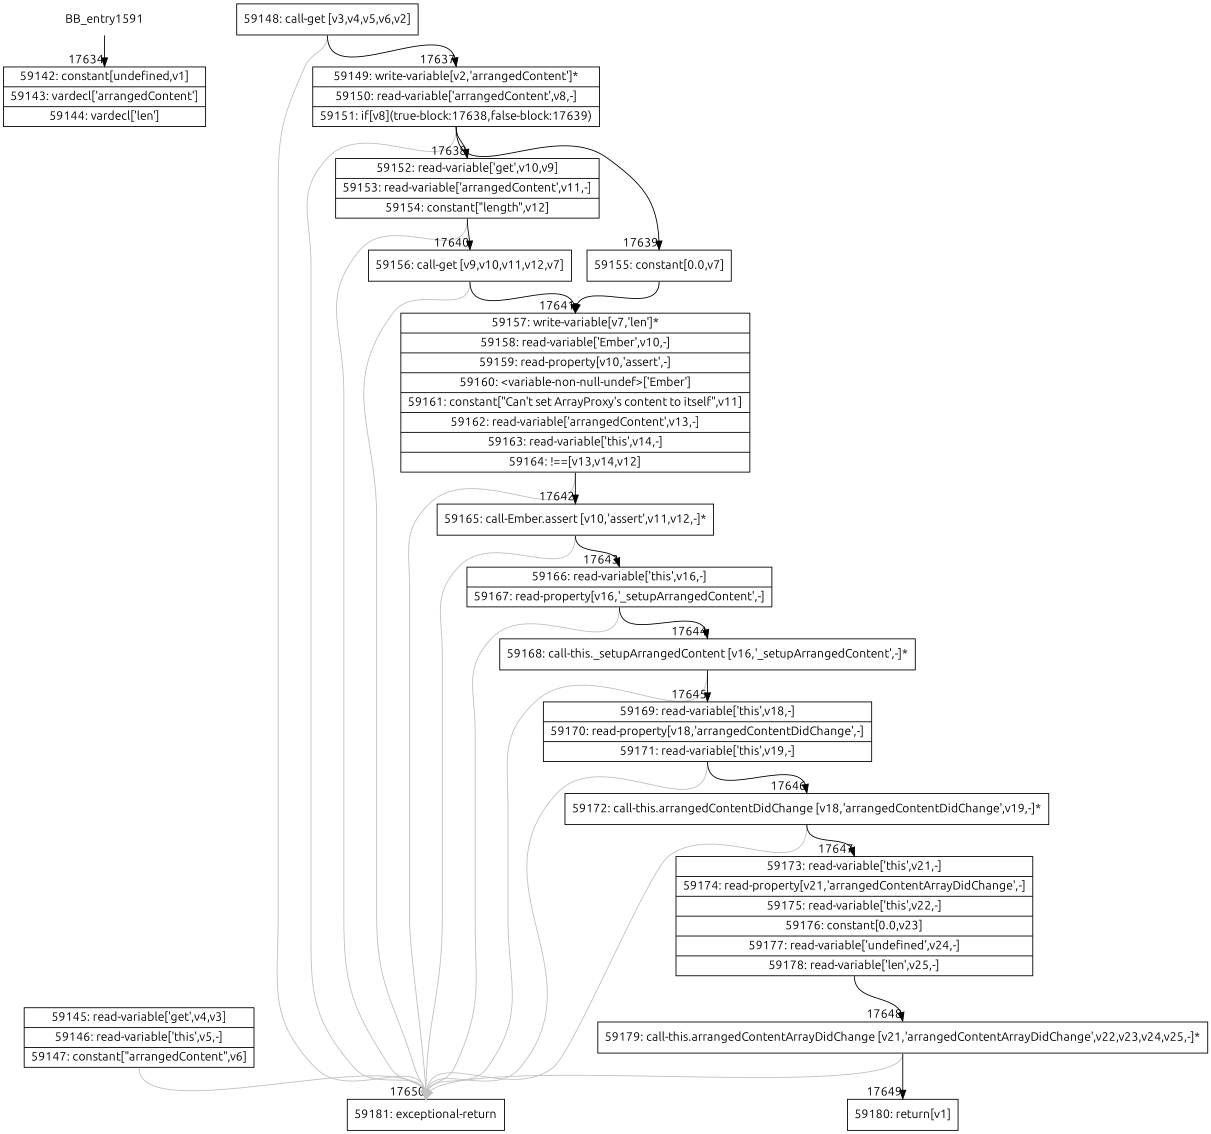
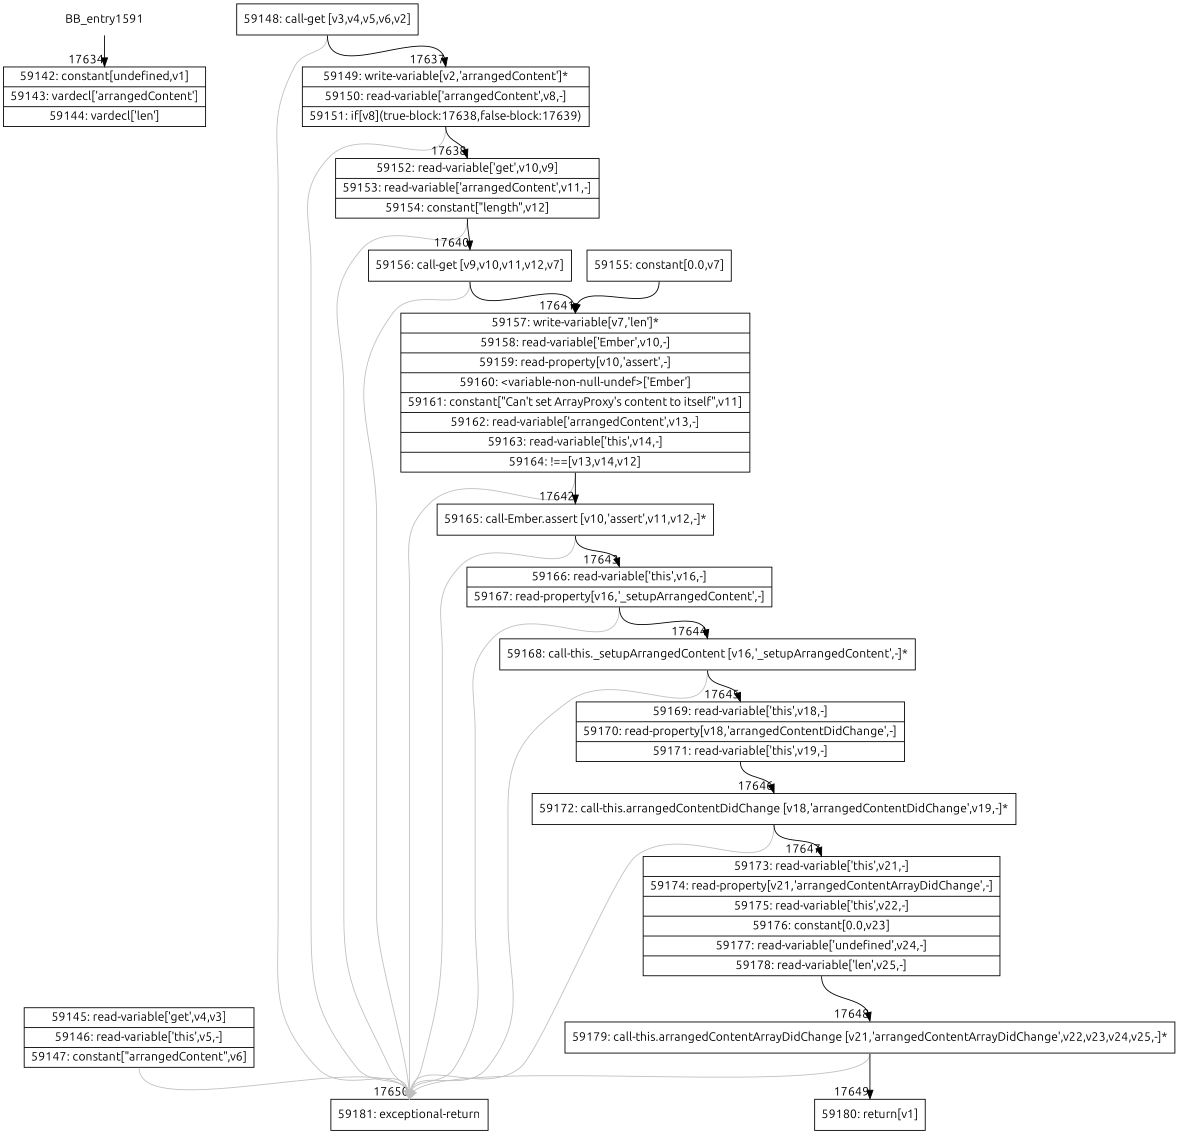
edge "59149: write-variable[v2,'arrangedContent']*" -> "59155: constant[0.0,v7]": removed
edge "59169: read-variable['this',v18,-]" -> "59181: exceptional-return": removed
